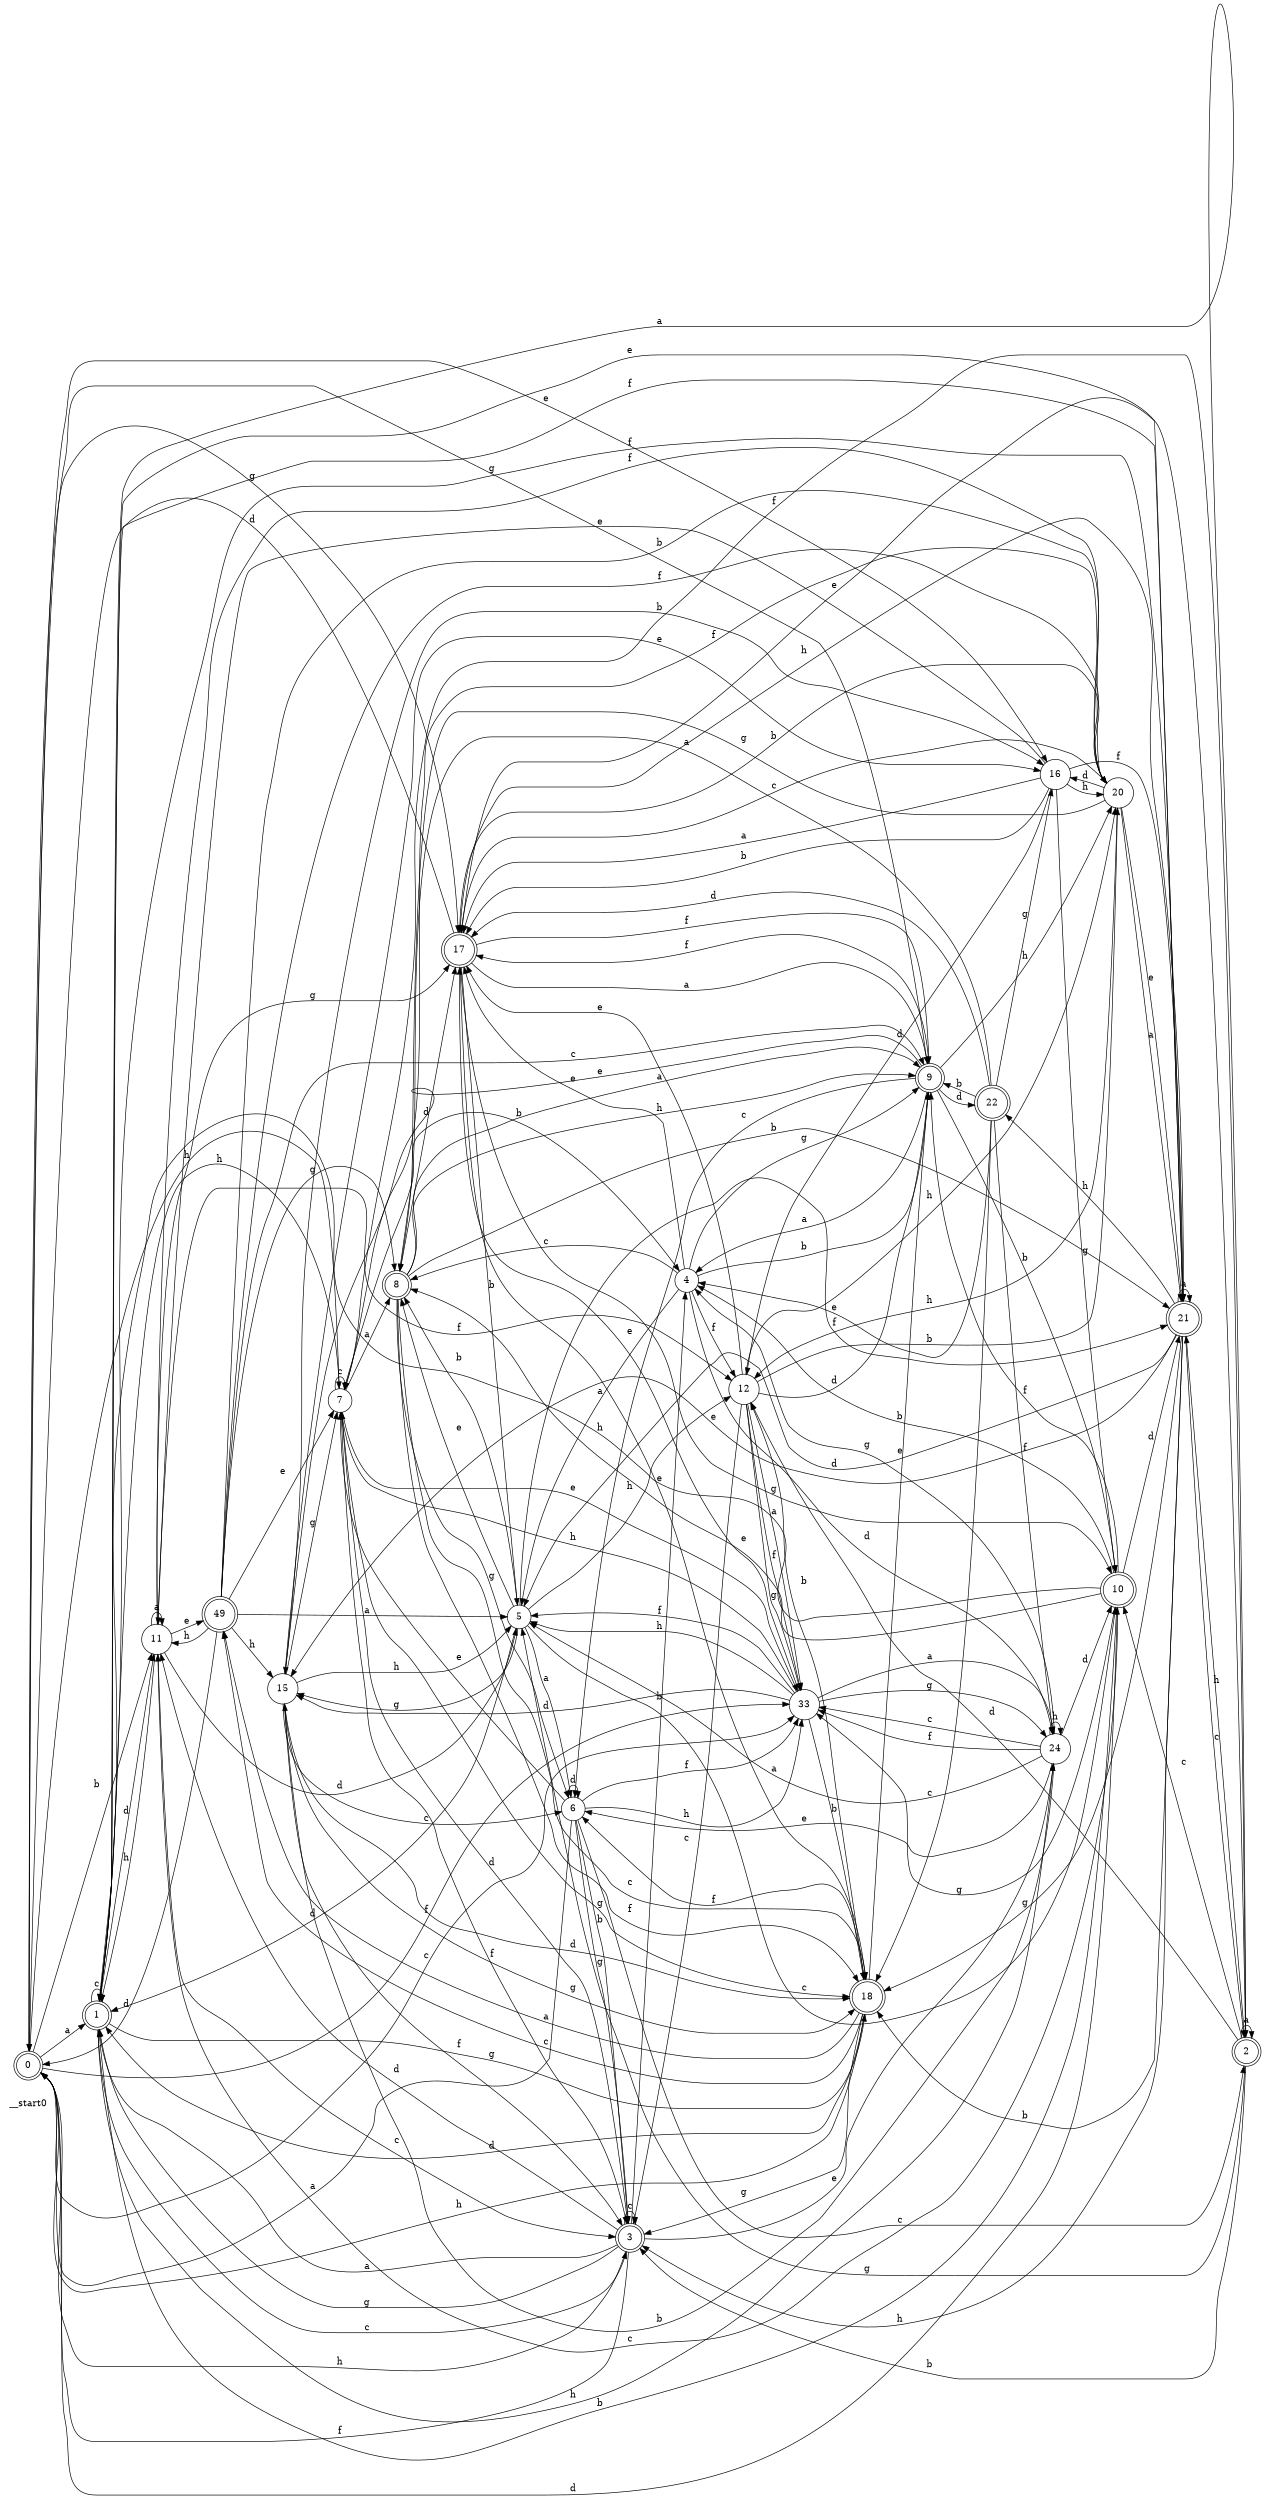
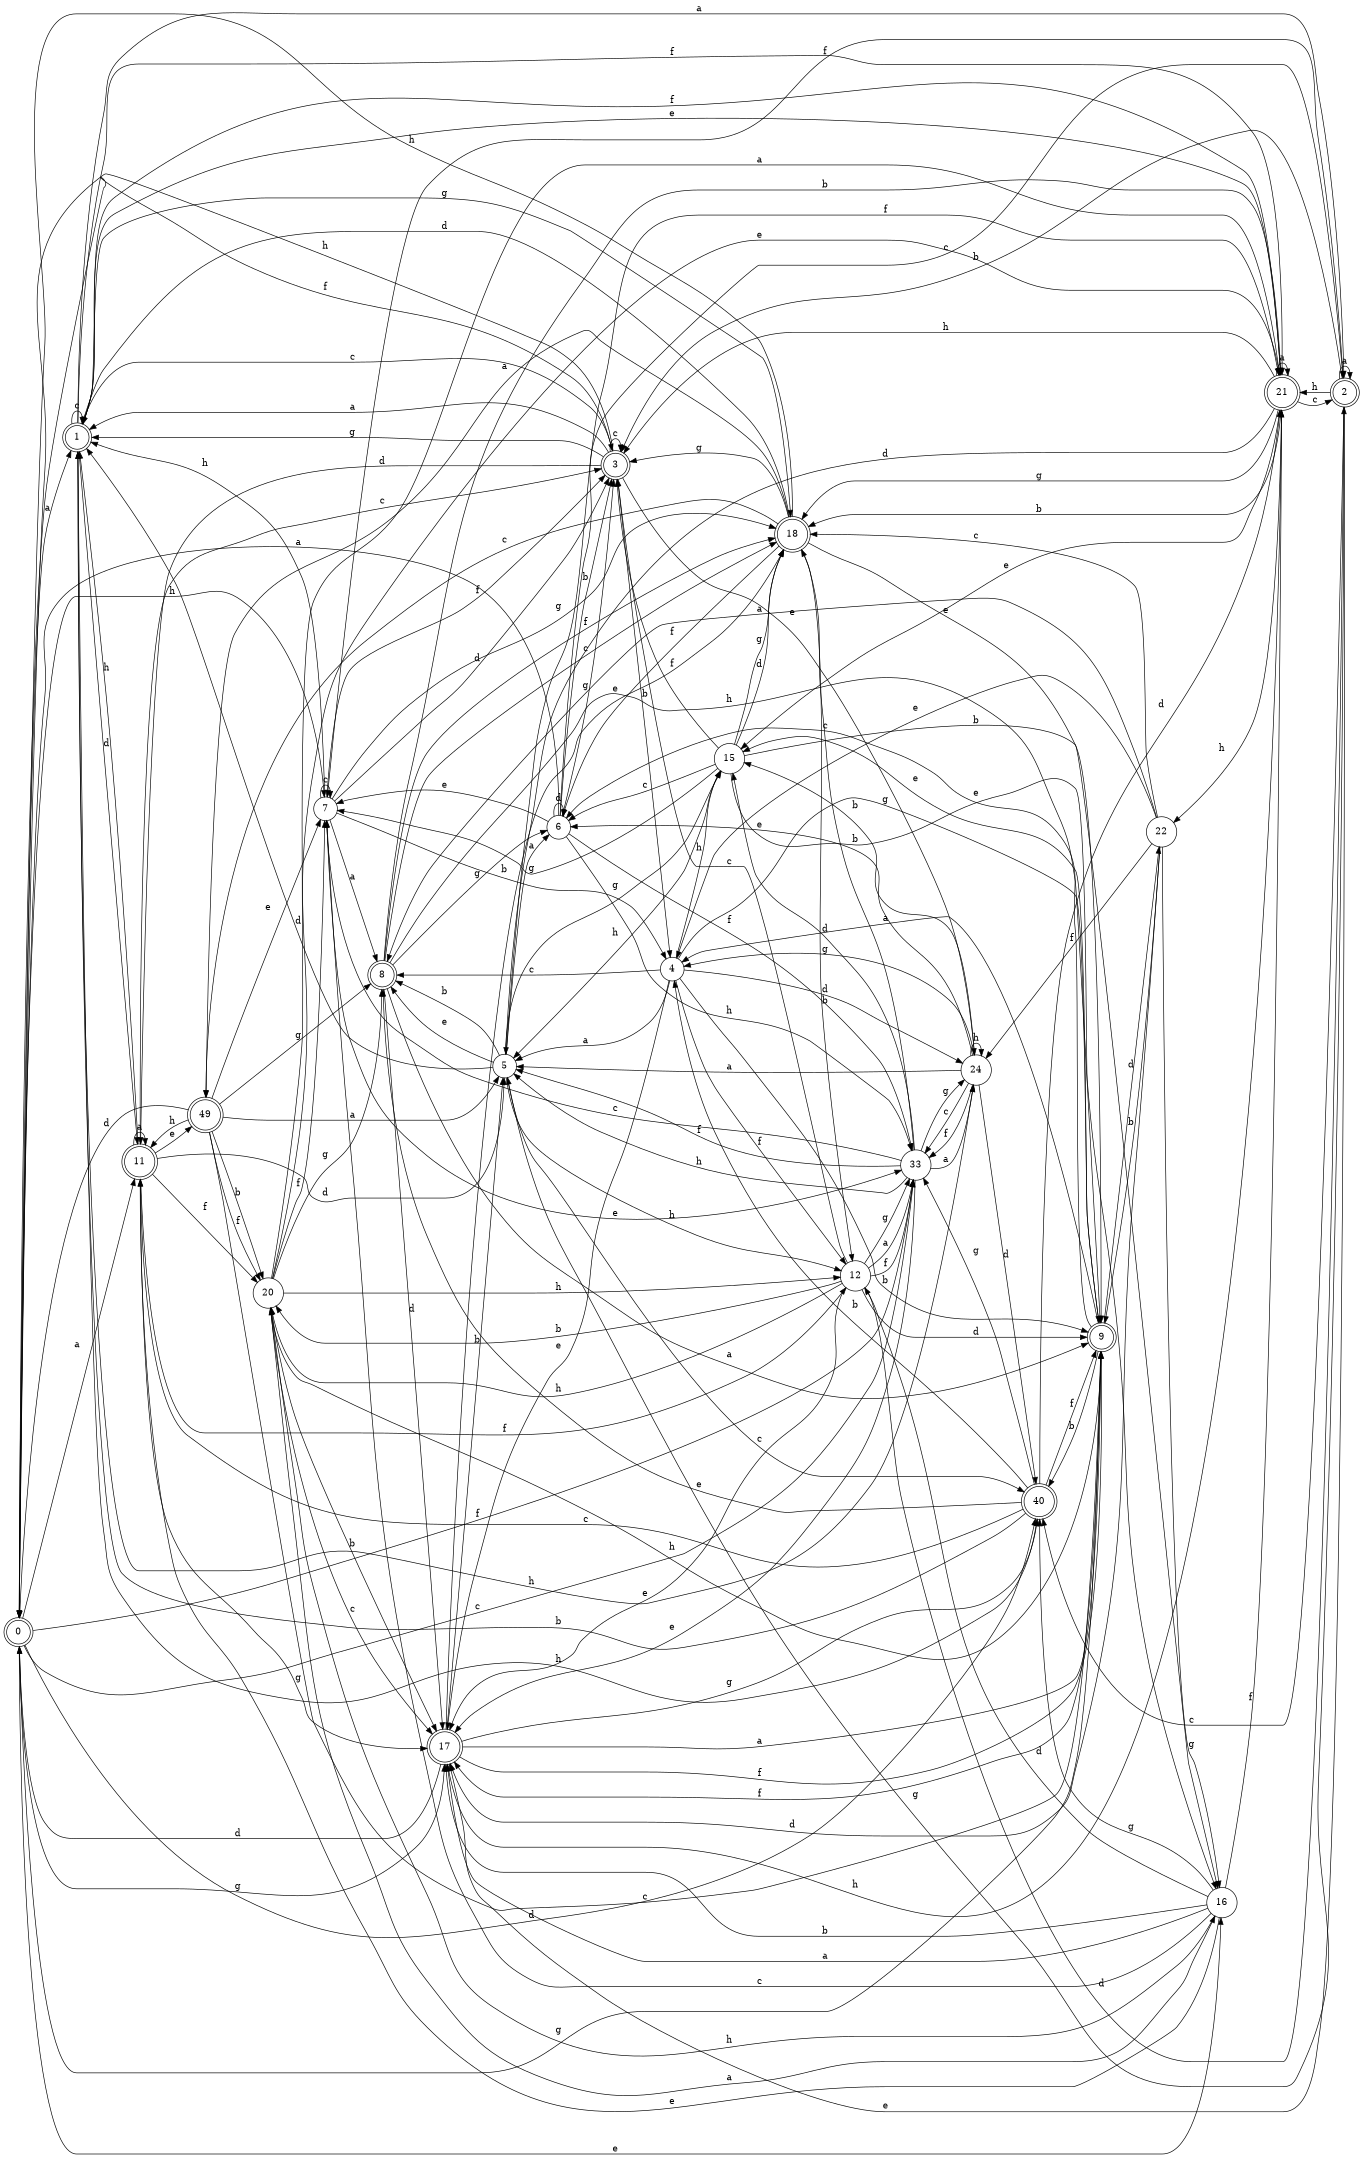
edge "20" -> "16": label "d" -> "a"
node "22": shape doublecircle -> circle
edge "33" -> "7": label "h" -> "c"
node "10": label "10" -> "40"
node "11": shape circle -> doublecircle
edge "49" -> "15": now "4" -> "15"
edge "2" -> "12": reversed
edge "16" -> "7": added, label "c"
edge "0" -> "11": label "b" -> "a"
node "__start0": removed
